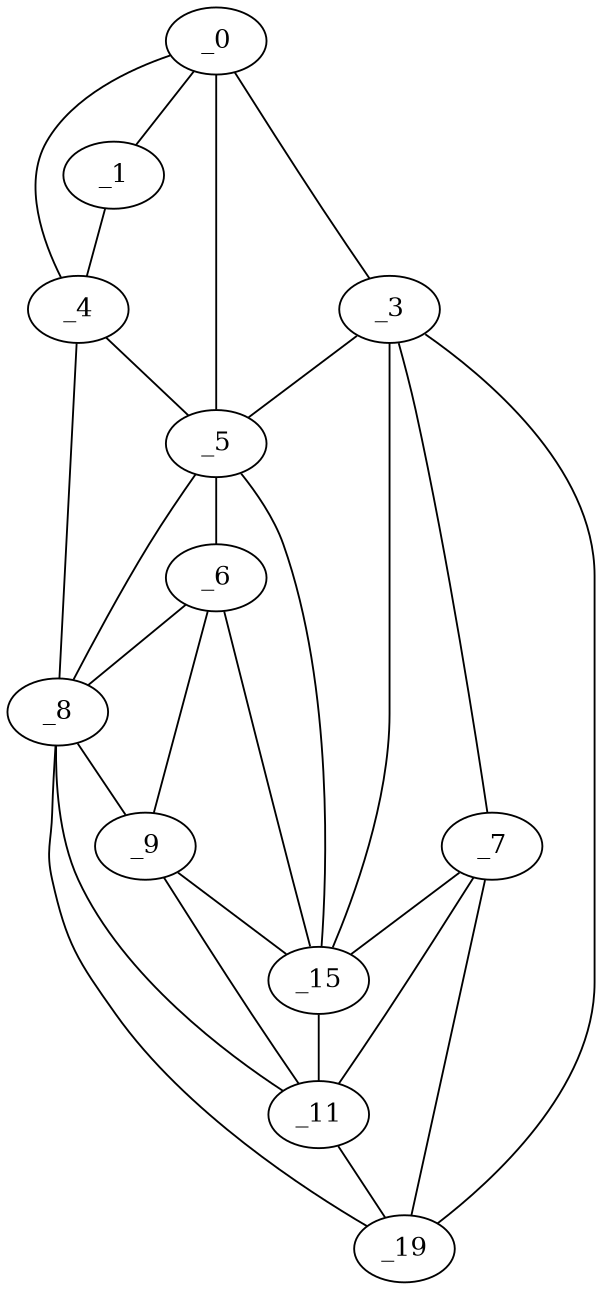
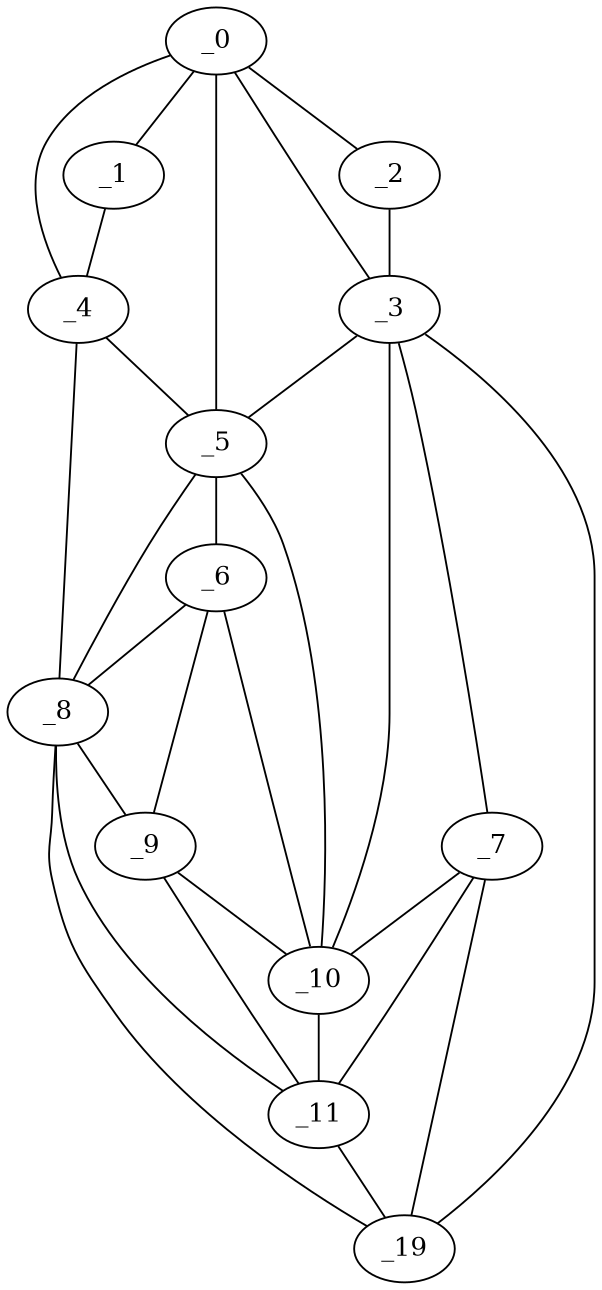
node "_2": added
node "_15": label "_15" -> "_10"
